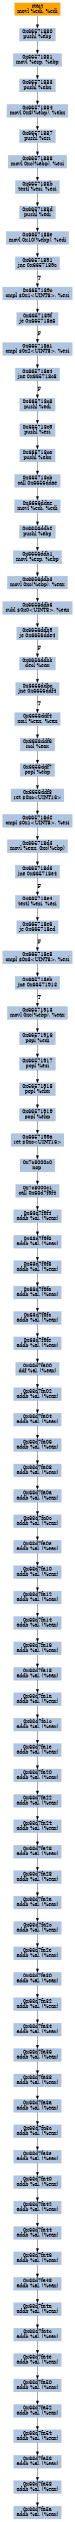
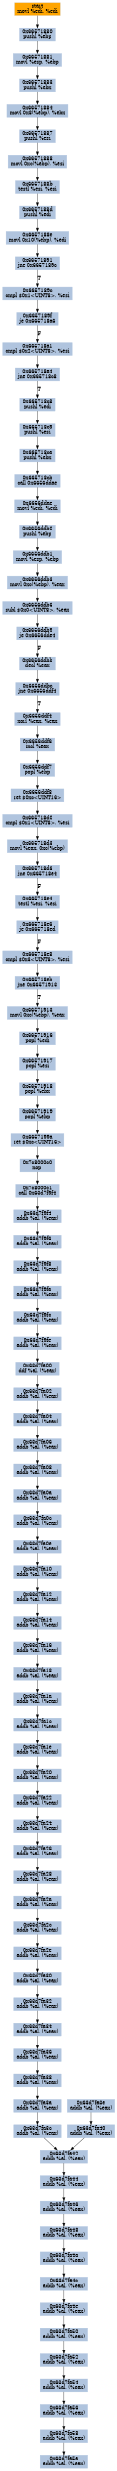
edge "0x665718a4 jne 0x665718c8" -> "0x665718c8 pushl %edi": label "F" -> "T"
edge "0x63d7fa3c addb %al, (%eax)" -> "0x63d7fa3e addb %al, (%eax)": now "0x63d7fa3c addb %al, (%eax)" -> "0x63d7fa42 addb %al, (%eax)"
